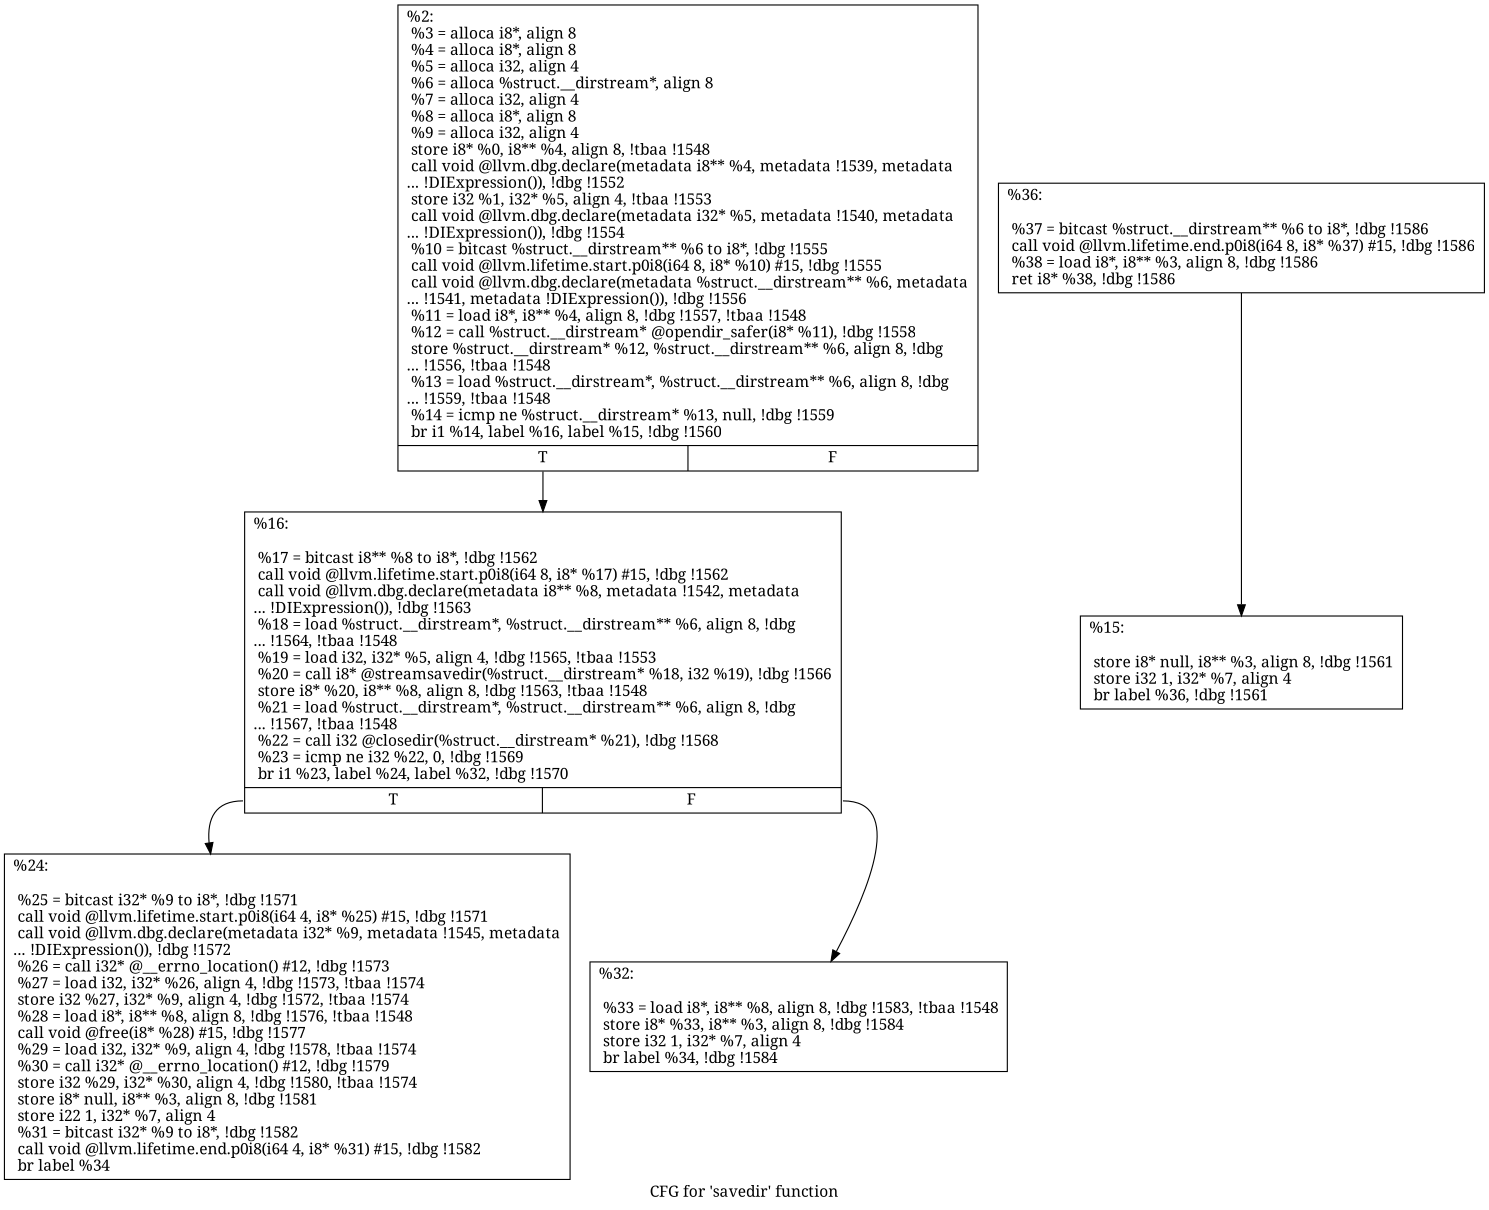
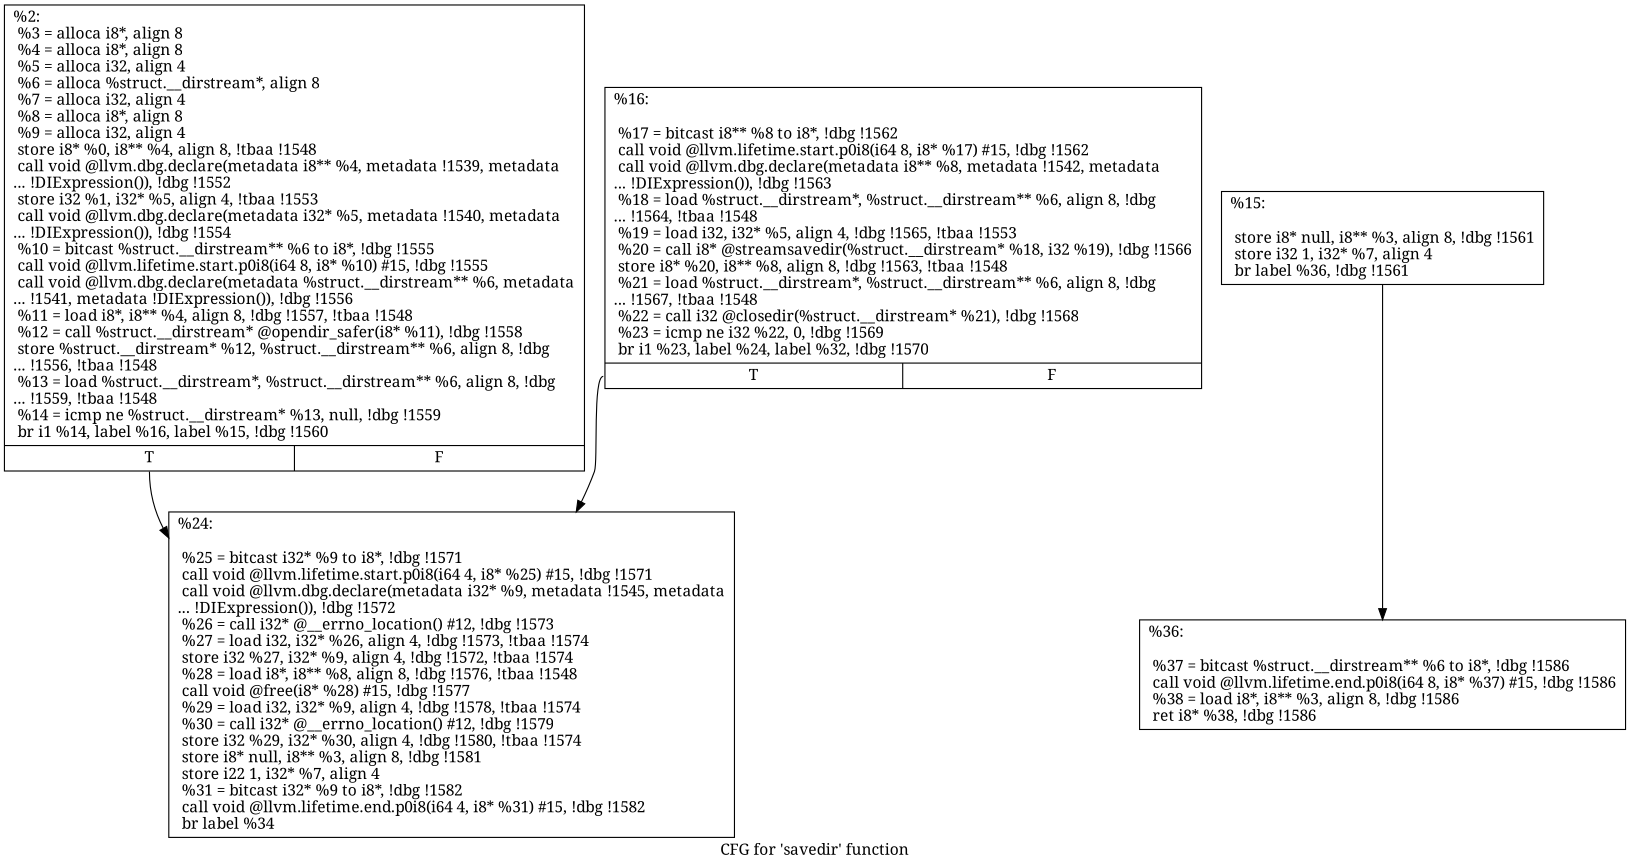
edge "%36:" -> "%15:": reversed
edge "%2:" -> "%16:": now "%2:" -> "%24:"
node "%32:": removed
